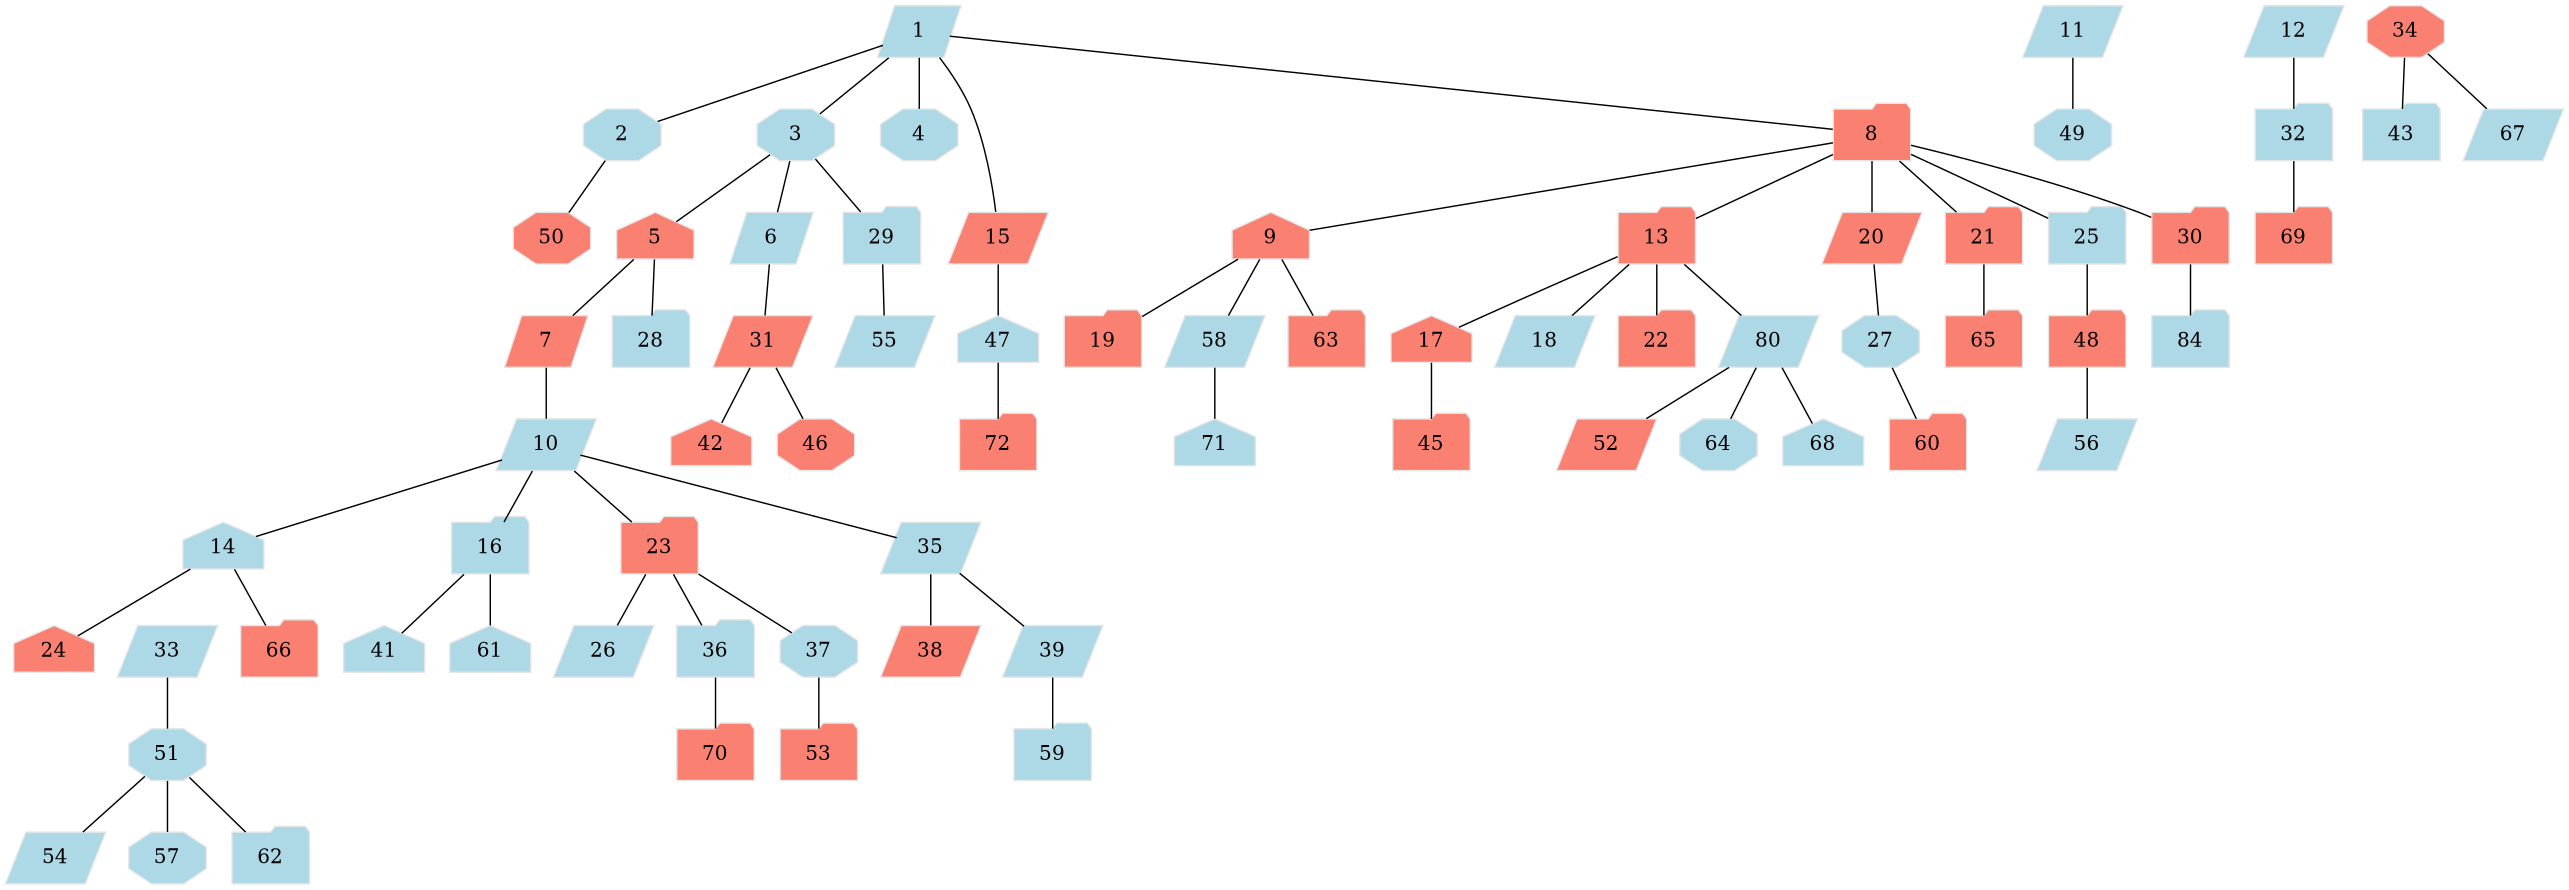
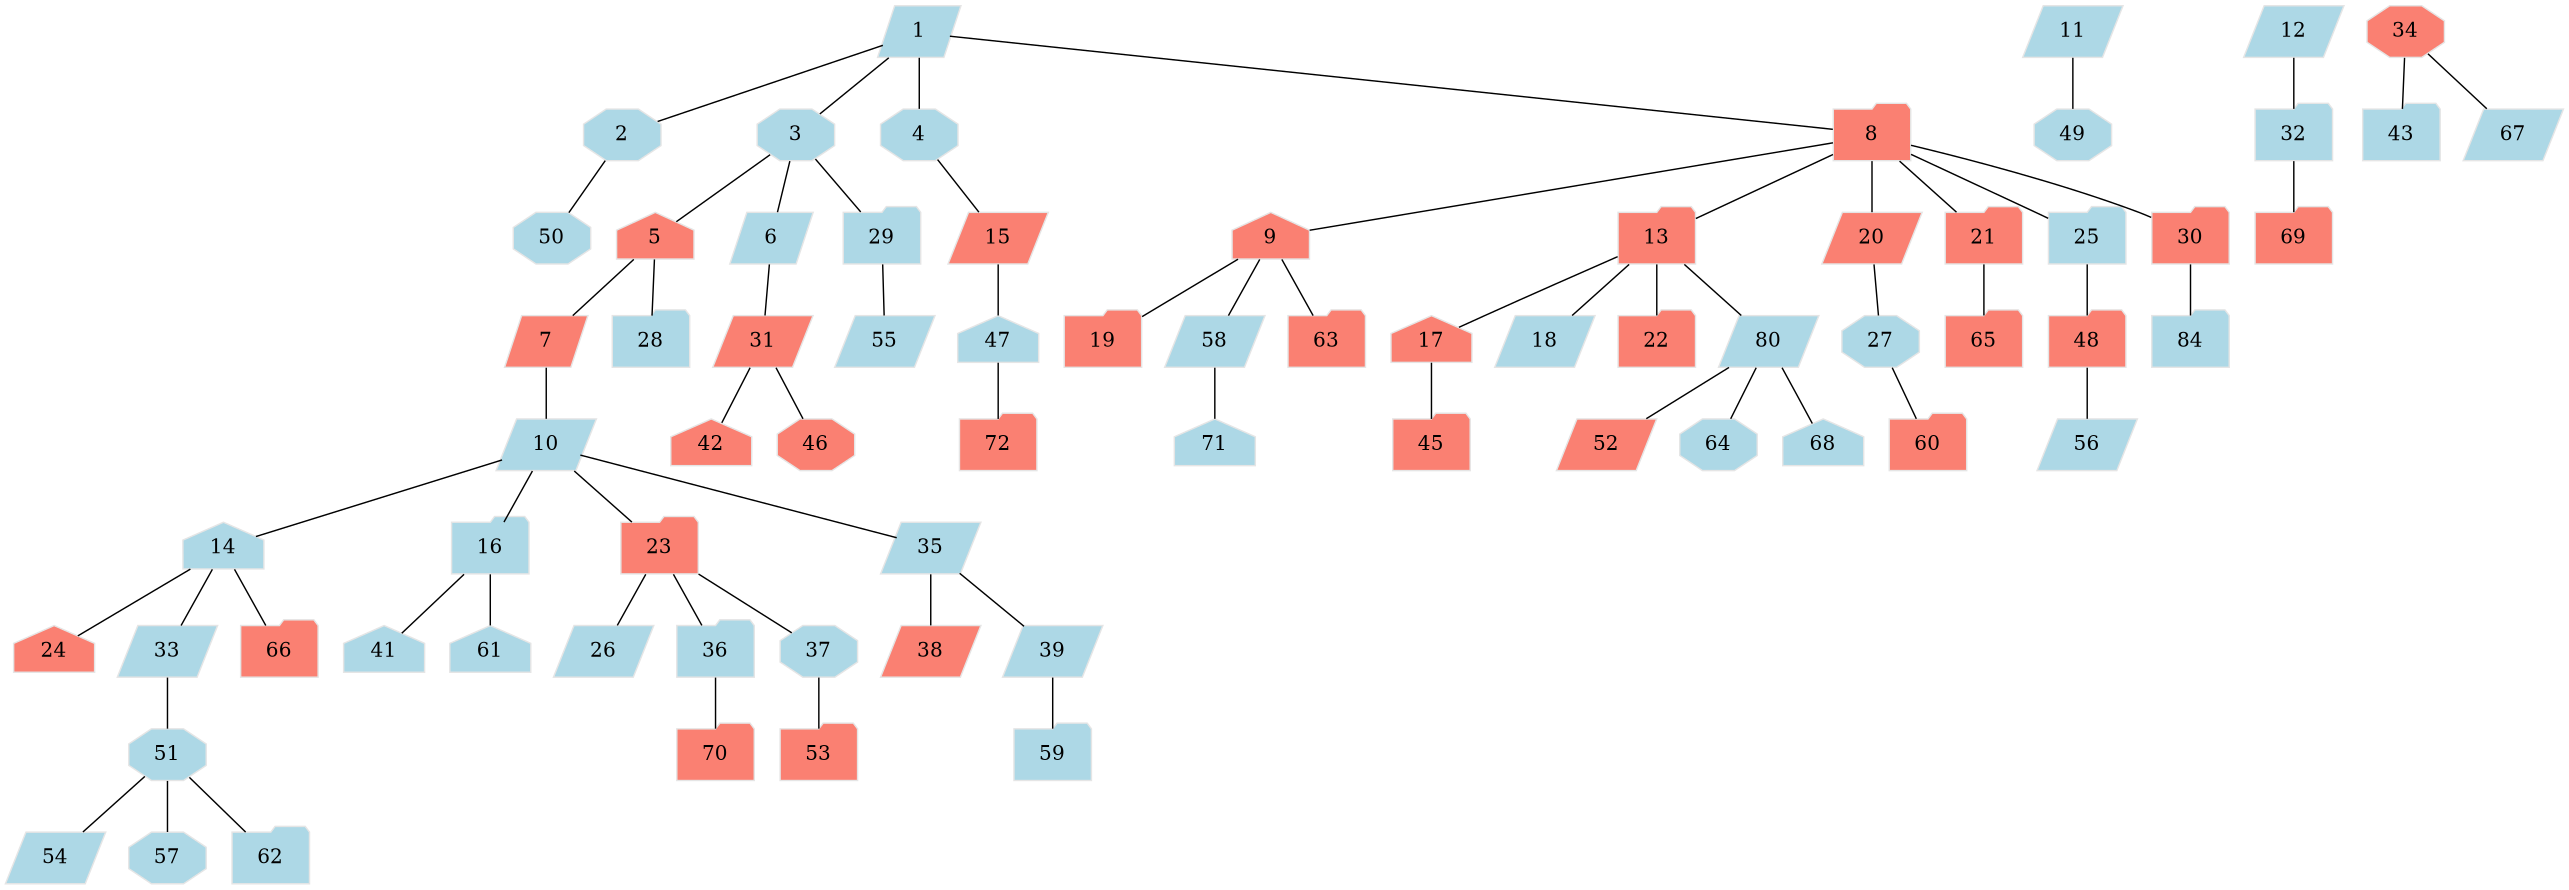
edge "1" -- "15": now "4" -- "15"
node "50": fillcolor salmon -> lightblue
edge "14" -- "33": added
